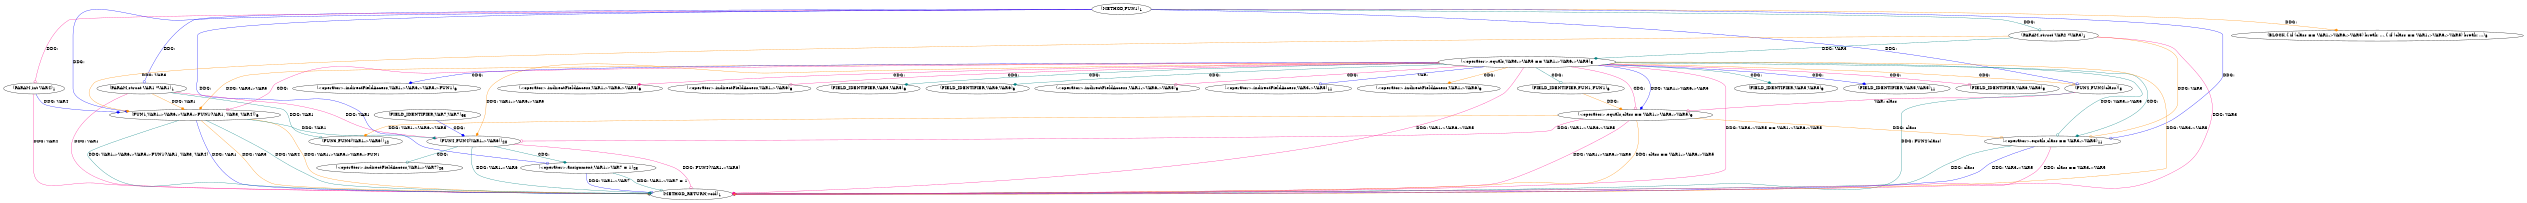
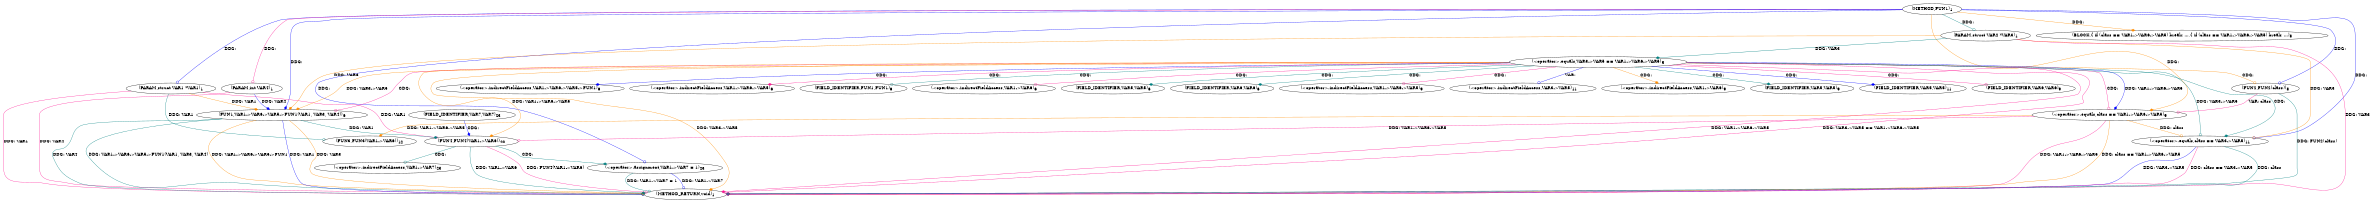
edge "(FIELD_IDENTIFIER,FUN1,FUN1)" -> "(<operator>.equals,class == VAR1->VAR6->VAR5)": now "(METHOD,FUN1)" -> "(<operator>.equals,class == VAR1->VAR6->VAR5)"
node "(FIELD_IDENTIFIER,VAR7,VAR7)": text "53" -> "23"
